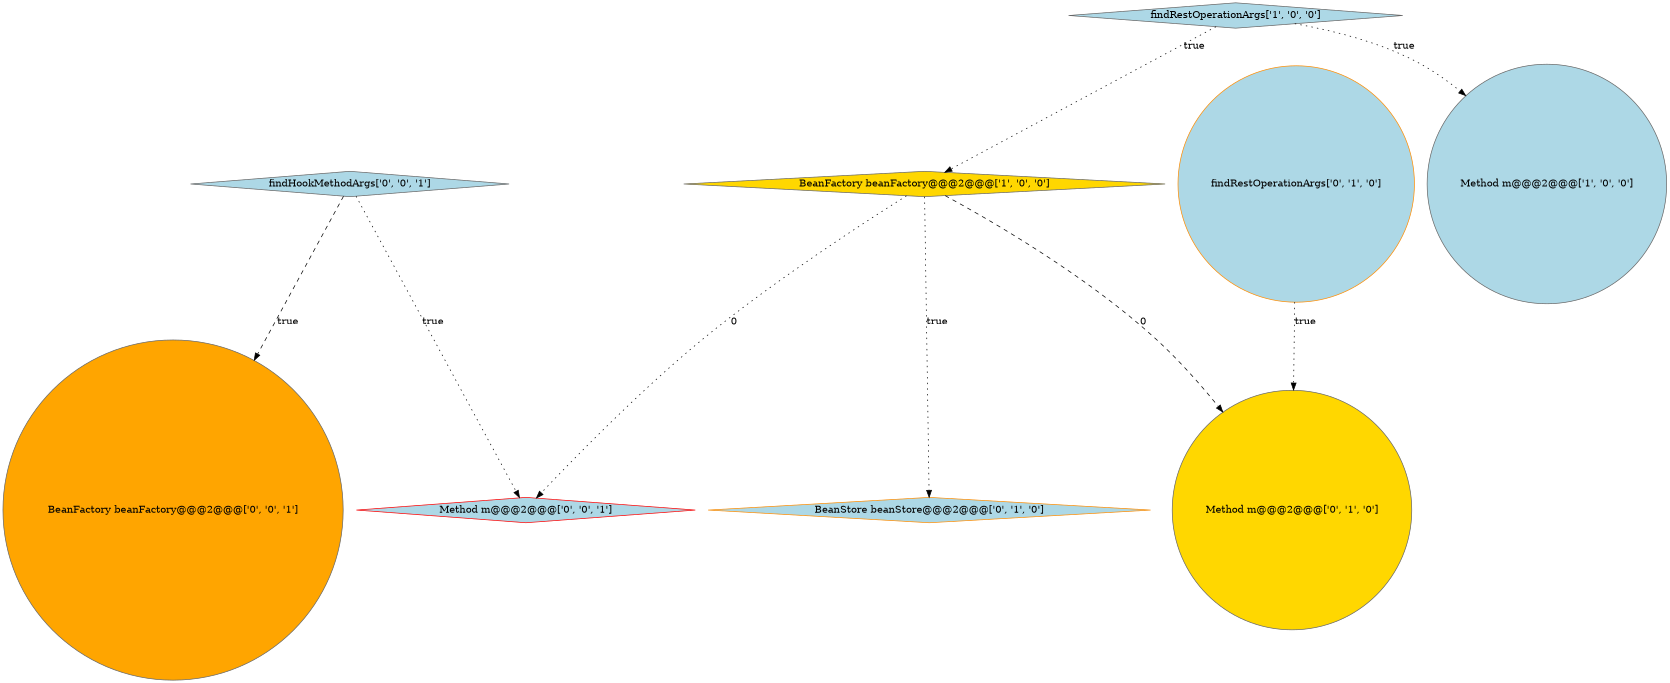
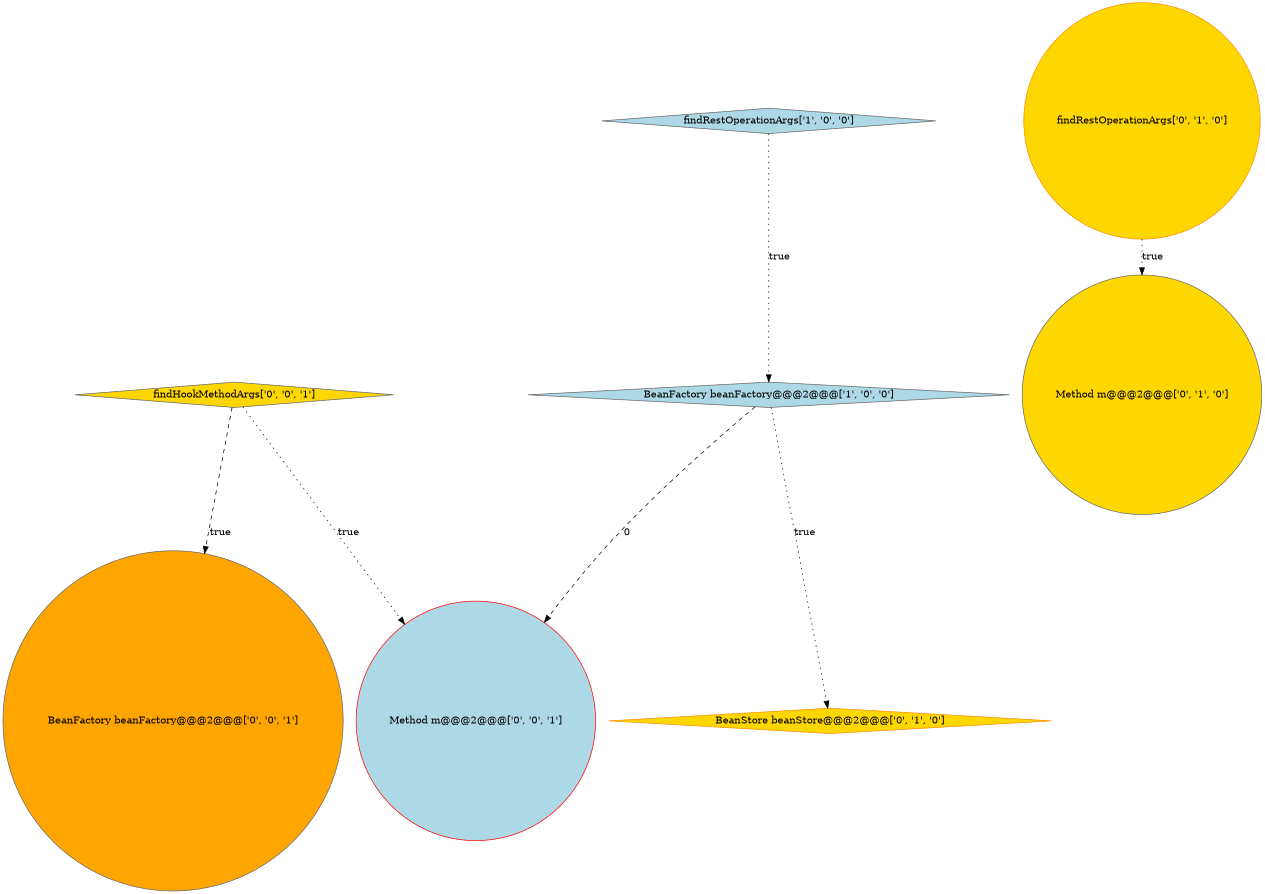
node "findHookMethodArgs['0', '0', '1']": fillcolor lightblue -> gold
node "BeanFactory beanFactory@@@2@@@['1', '0', '0']": fillcolor gold -> lightblue
node "findRestOperationArgs['0', '1', '0']": fillcolor lightblue -> gold
node "Method m@@@2@@@['1', '0', '0']": removed
edge "BeanFactory beanFactory@@@2@@@['1', '0', '0']" -> "Method m@@@2@@@['0', '1', '0']": removed, label "0"
edge "BeanFactory beanFactory@@@2@@@['1', '0', '0']" -> "Method m@@@2@@@['0', '0', '1']": style dotted -> dashed
node "Method m@@@2@@@['0', '0', '1']": shape diamond -> circle
node "BeanStore beanStore@@@2@@@['0', '1', '0']": fillcolor lightblue -> gold
